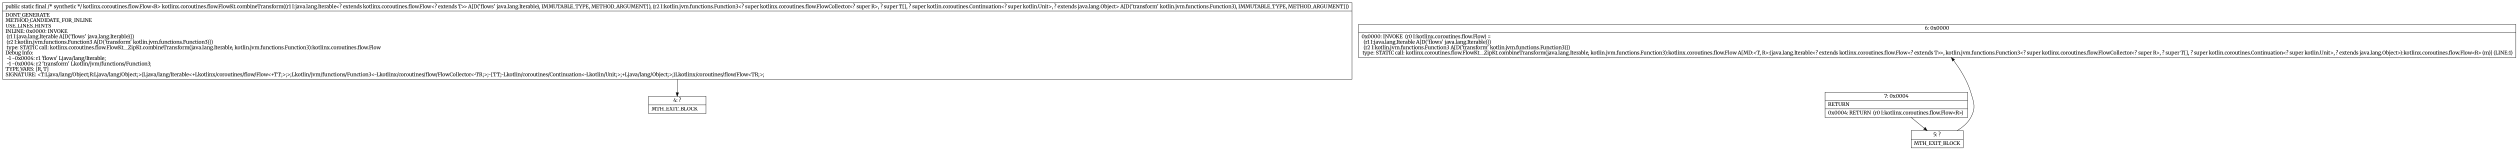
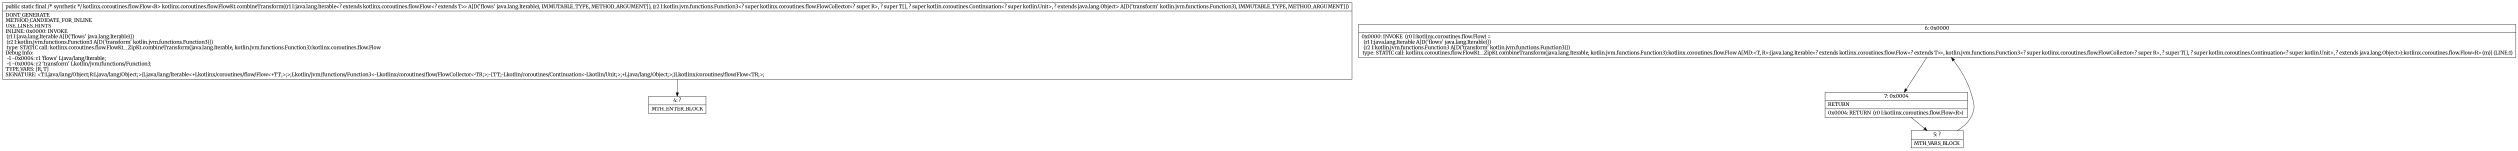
edge "6: 0x0000" -> "7: 0x0004": added
node "4: ?": text "MTH_EXIT_BLOCK" -> "MTH_ENTER_BLOCK"
node "5: ?": text "MTH_EXIT_BLOCK" -> "MTH_VARS_BLOCK"
